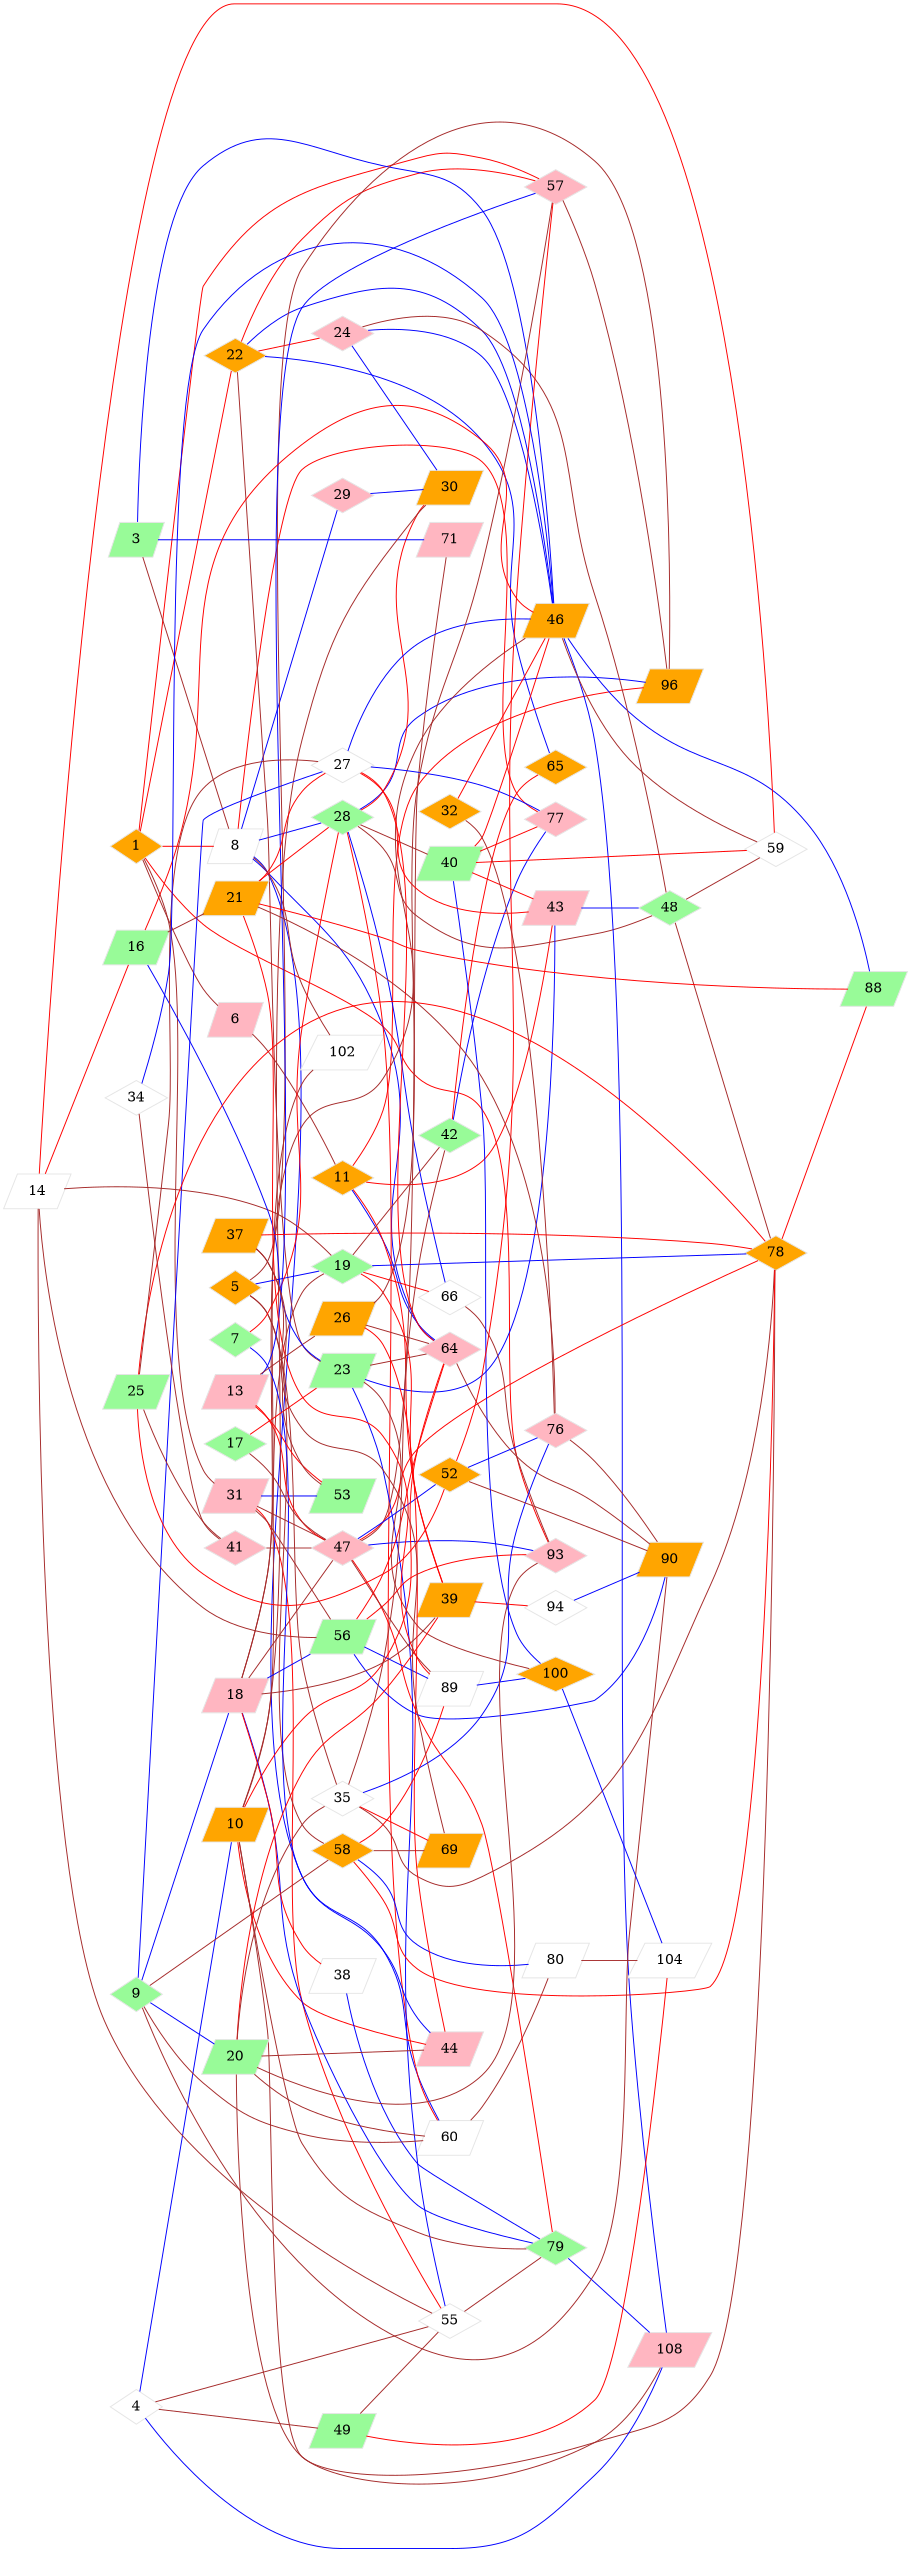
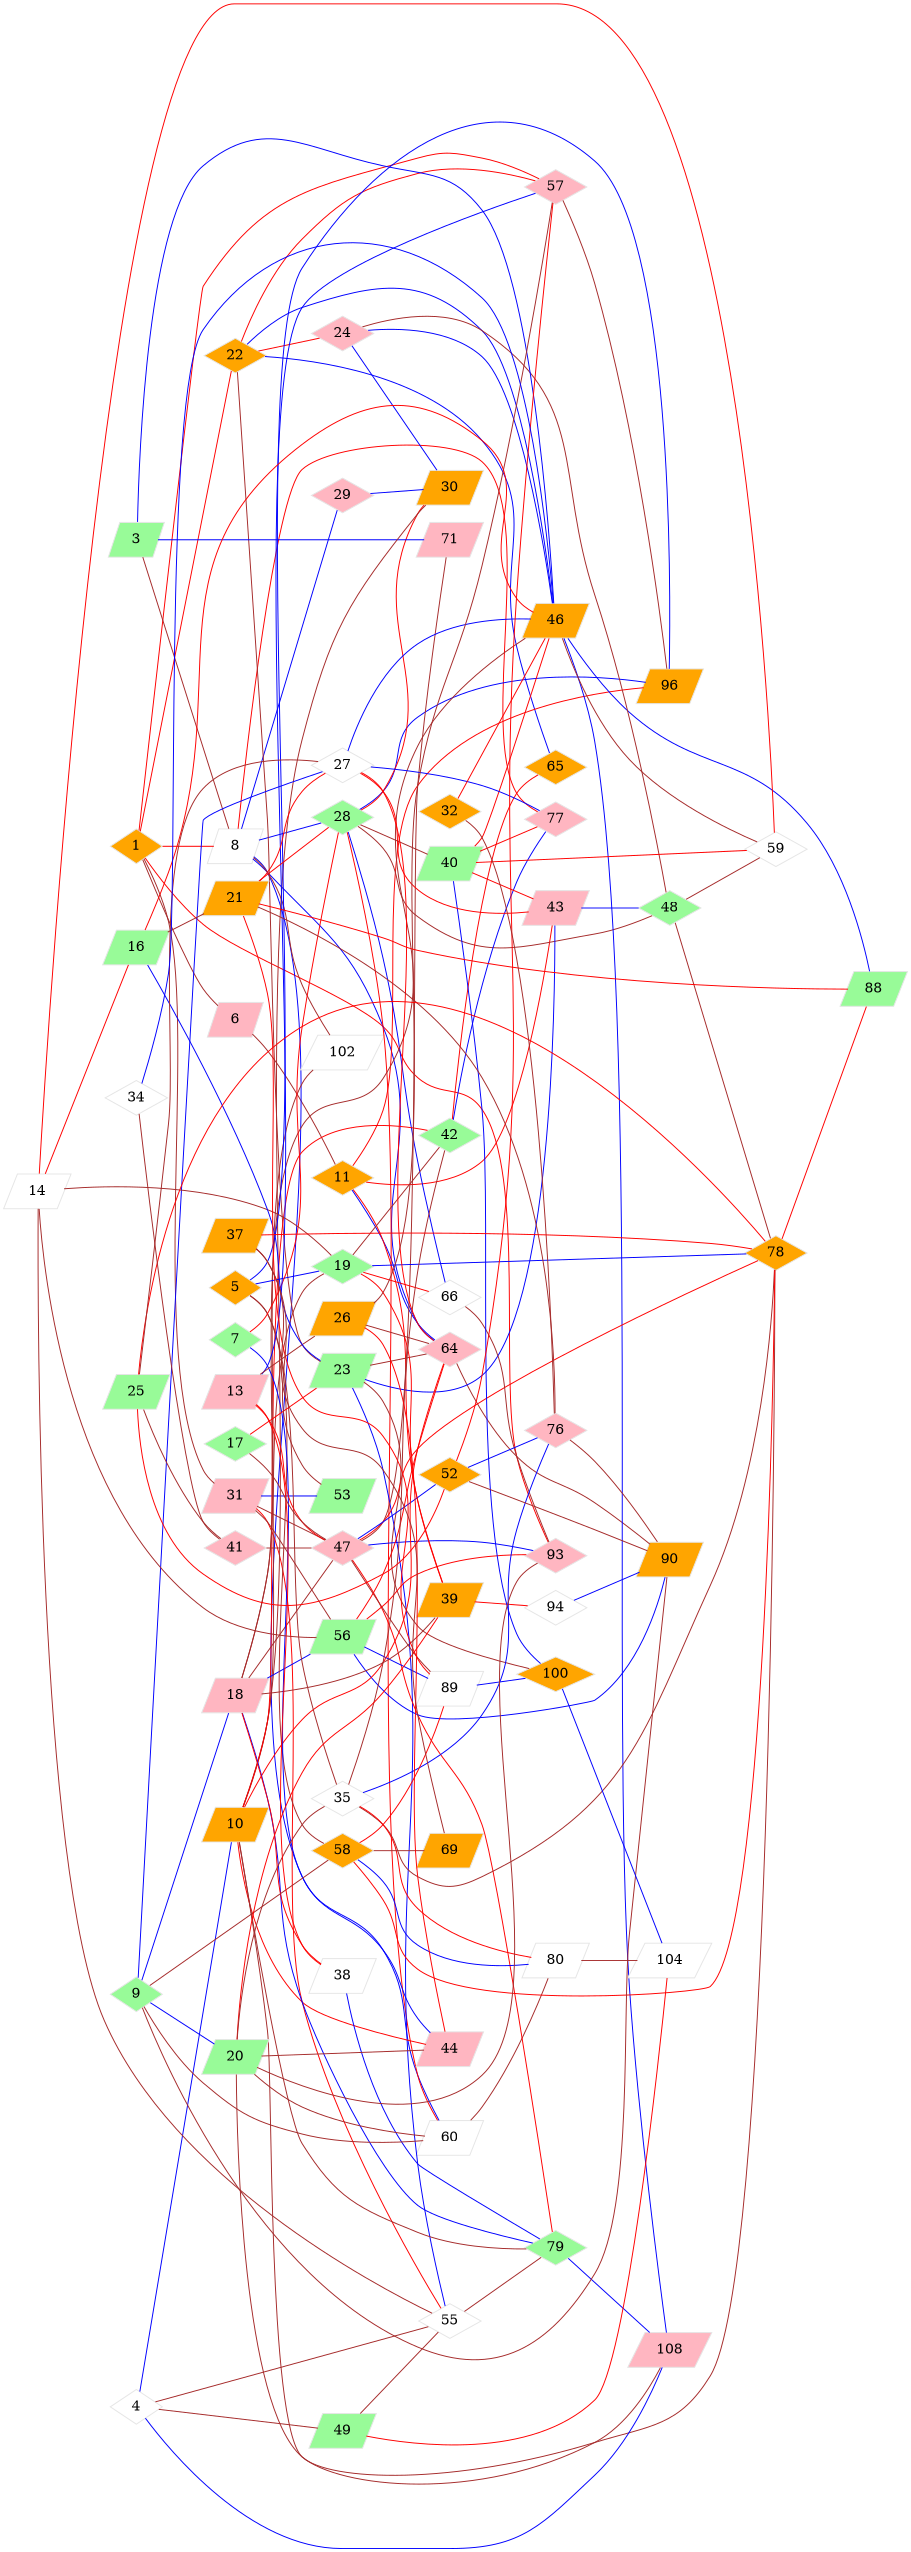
edge "96" -- "5": color brown -> blue
edge "42" -- "10": added
edge "13" -- "53": now "13" -- "38"
edge "35" -- "69": now "35" -- "80"
